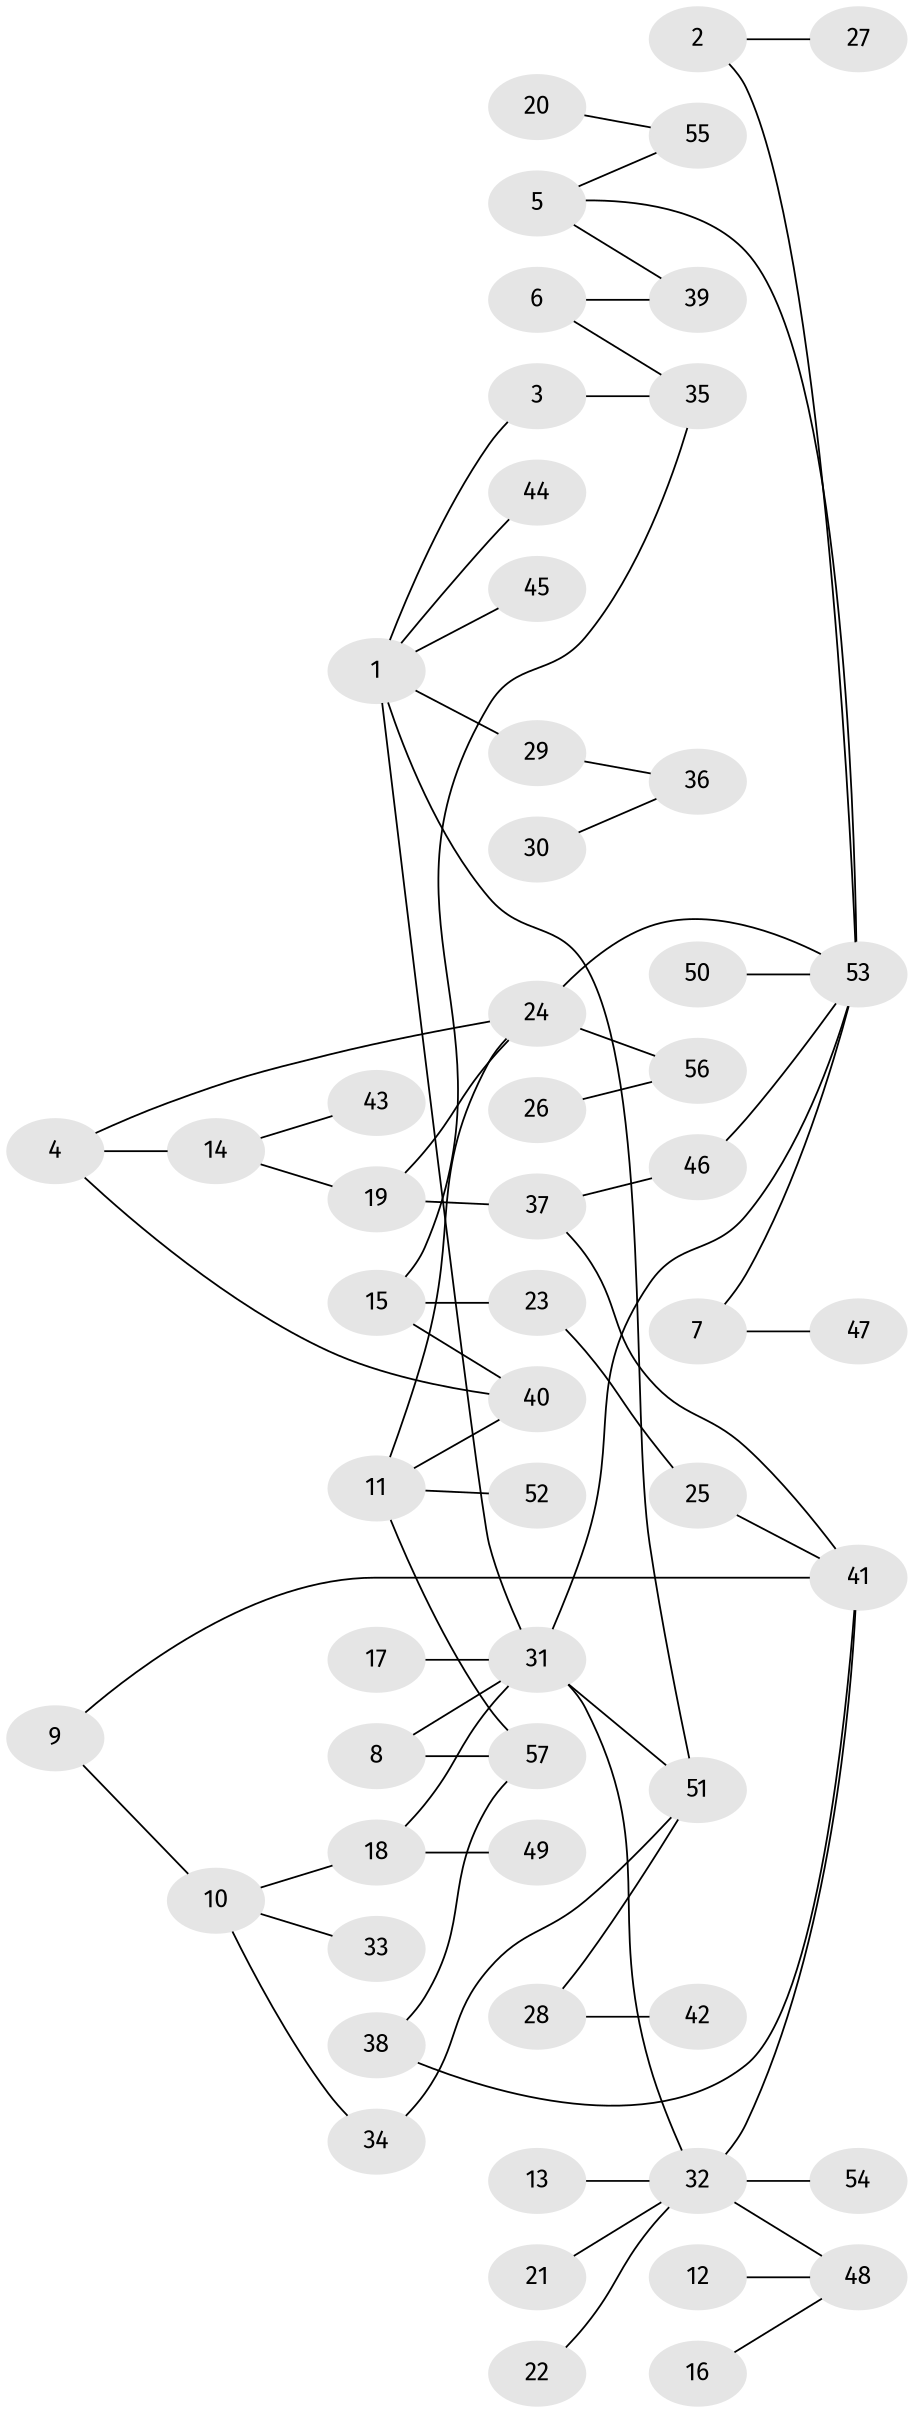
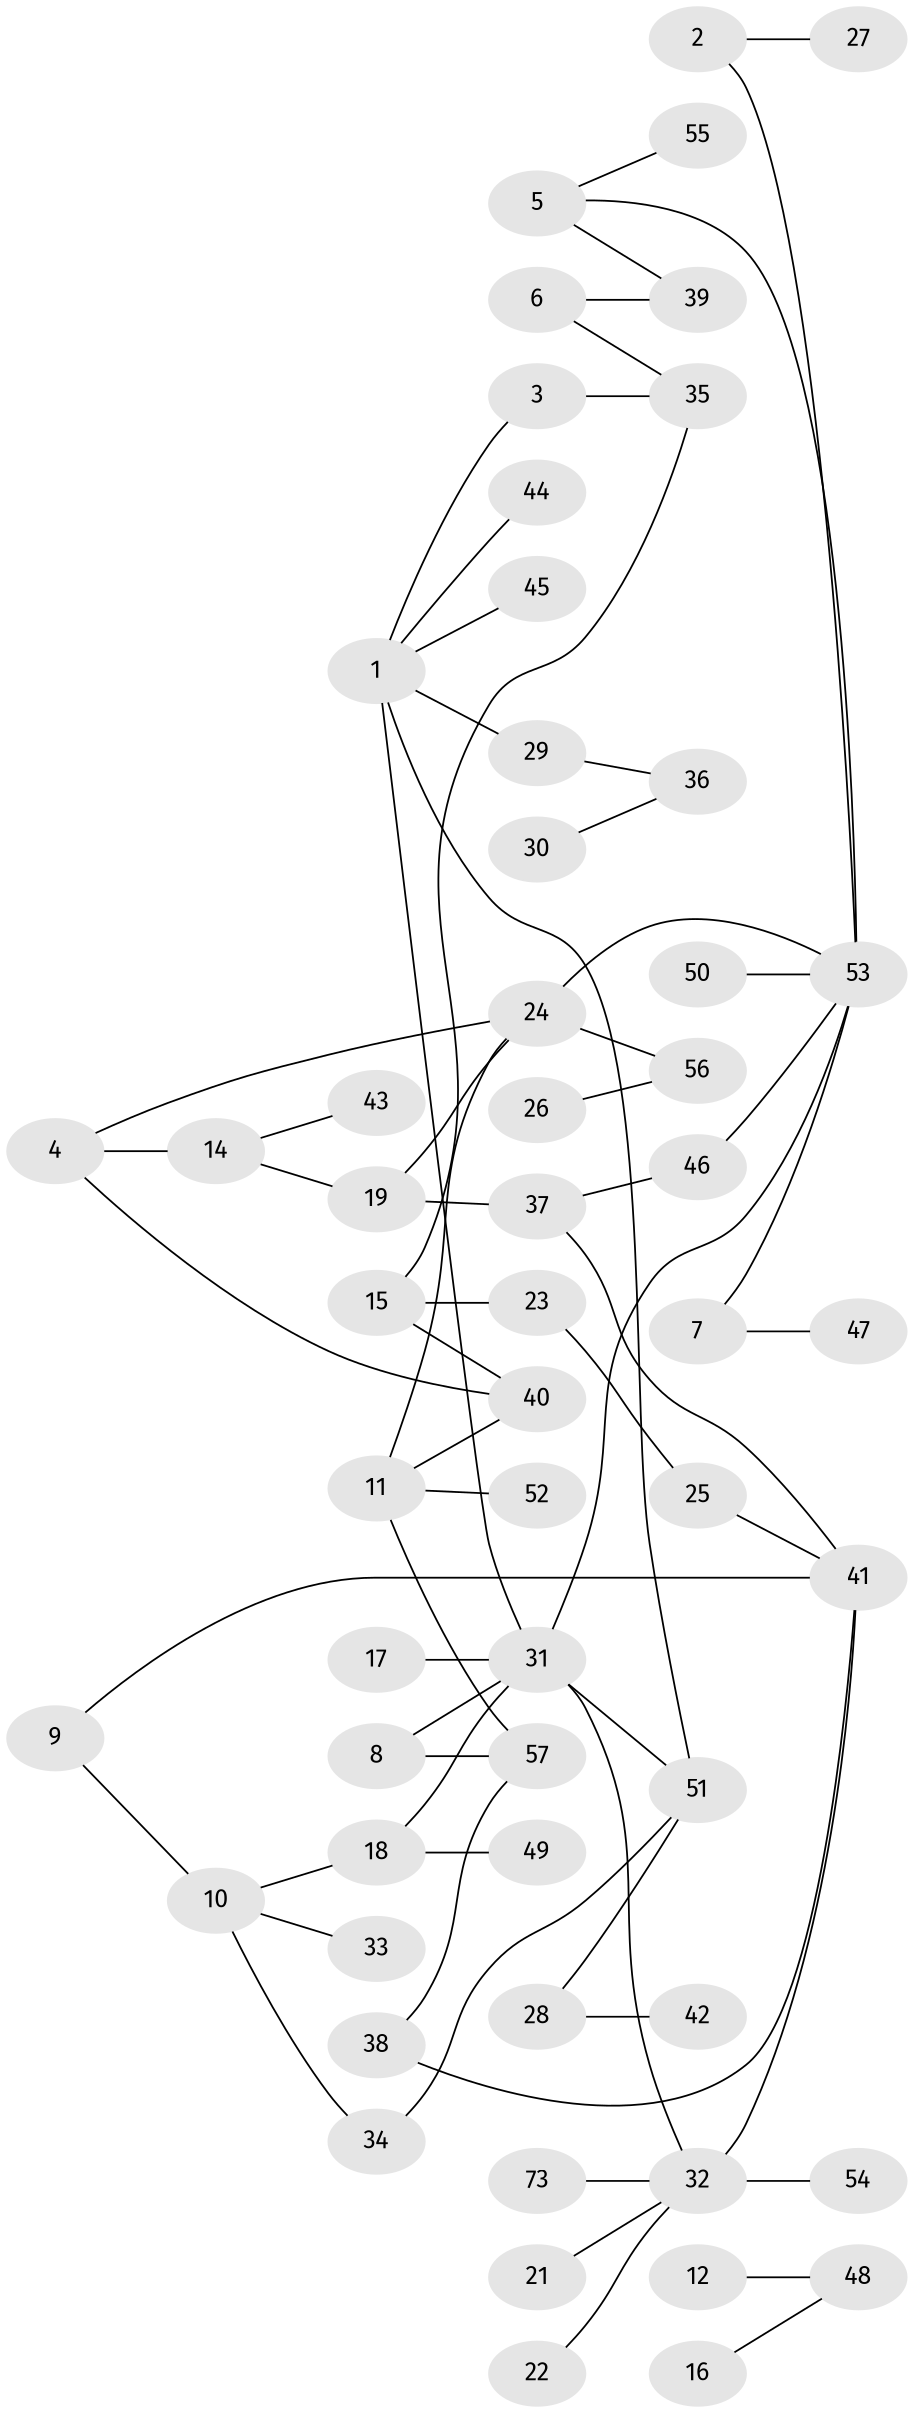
node "20": removed
node "13": label "13" -> "73"
edge "32" -- "48": removed
